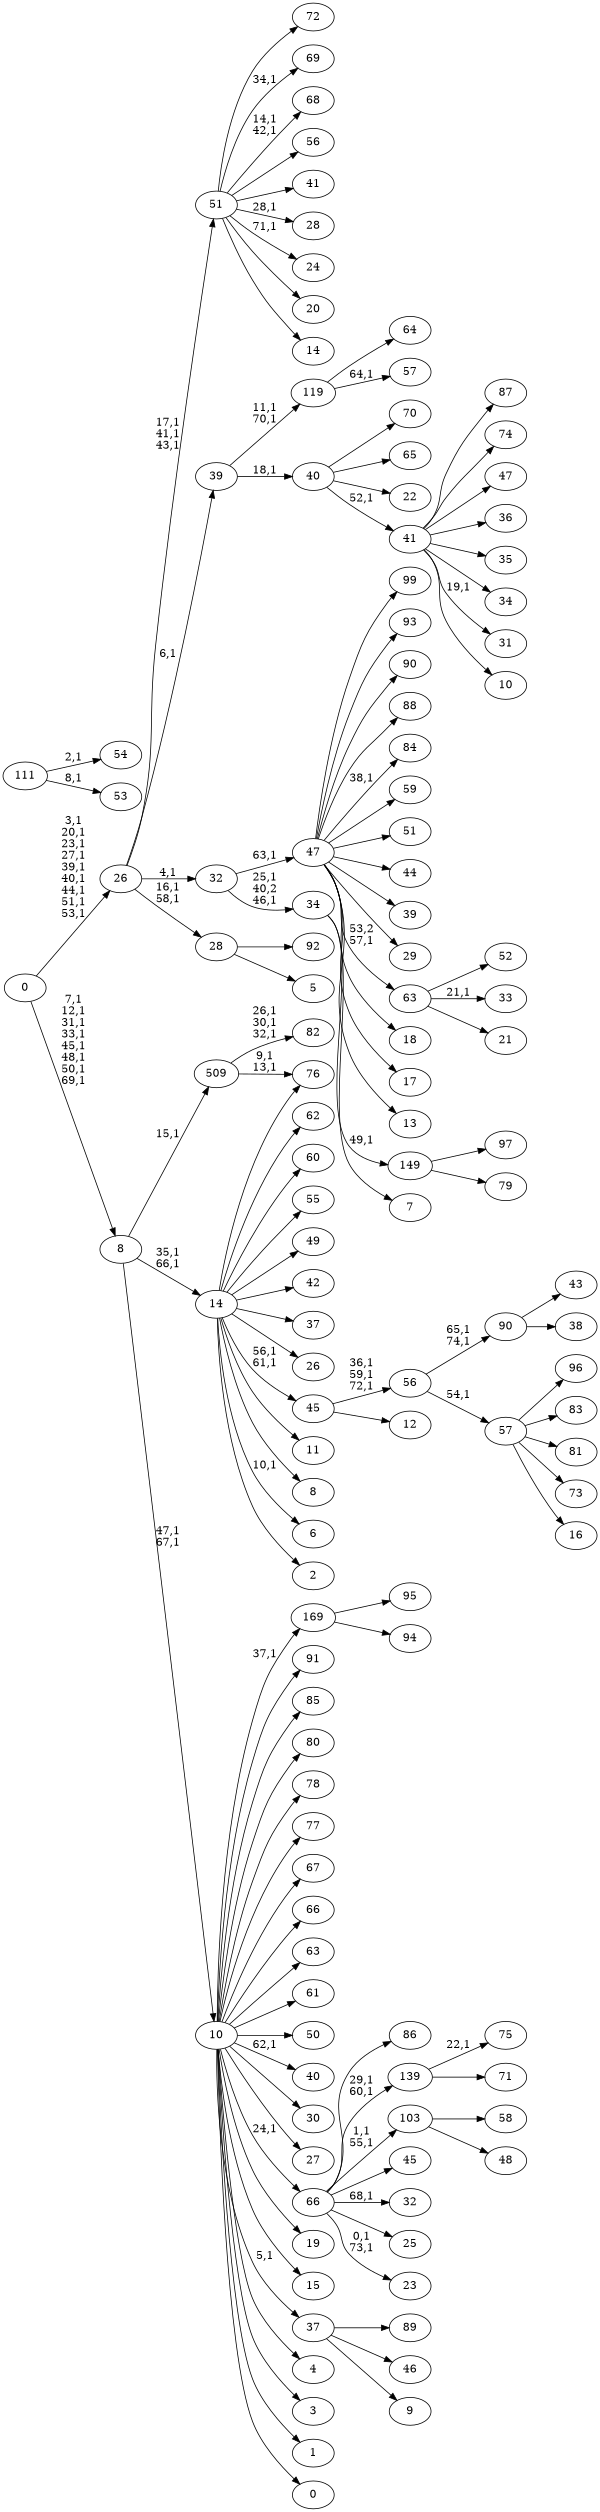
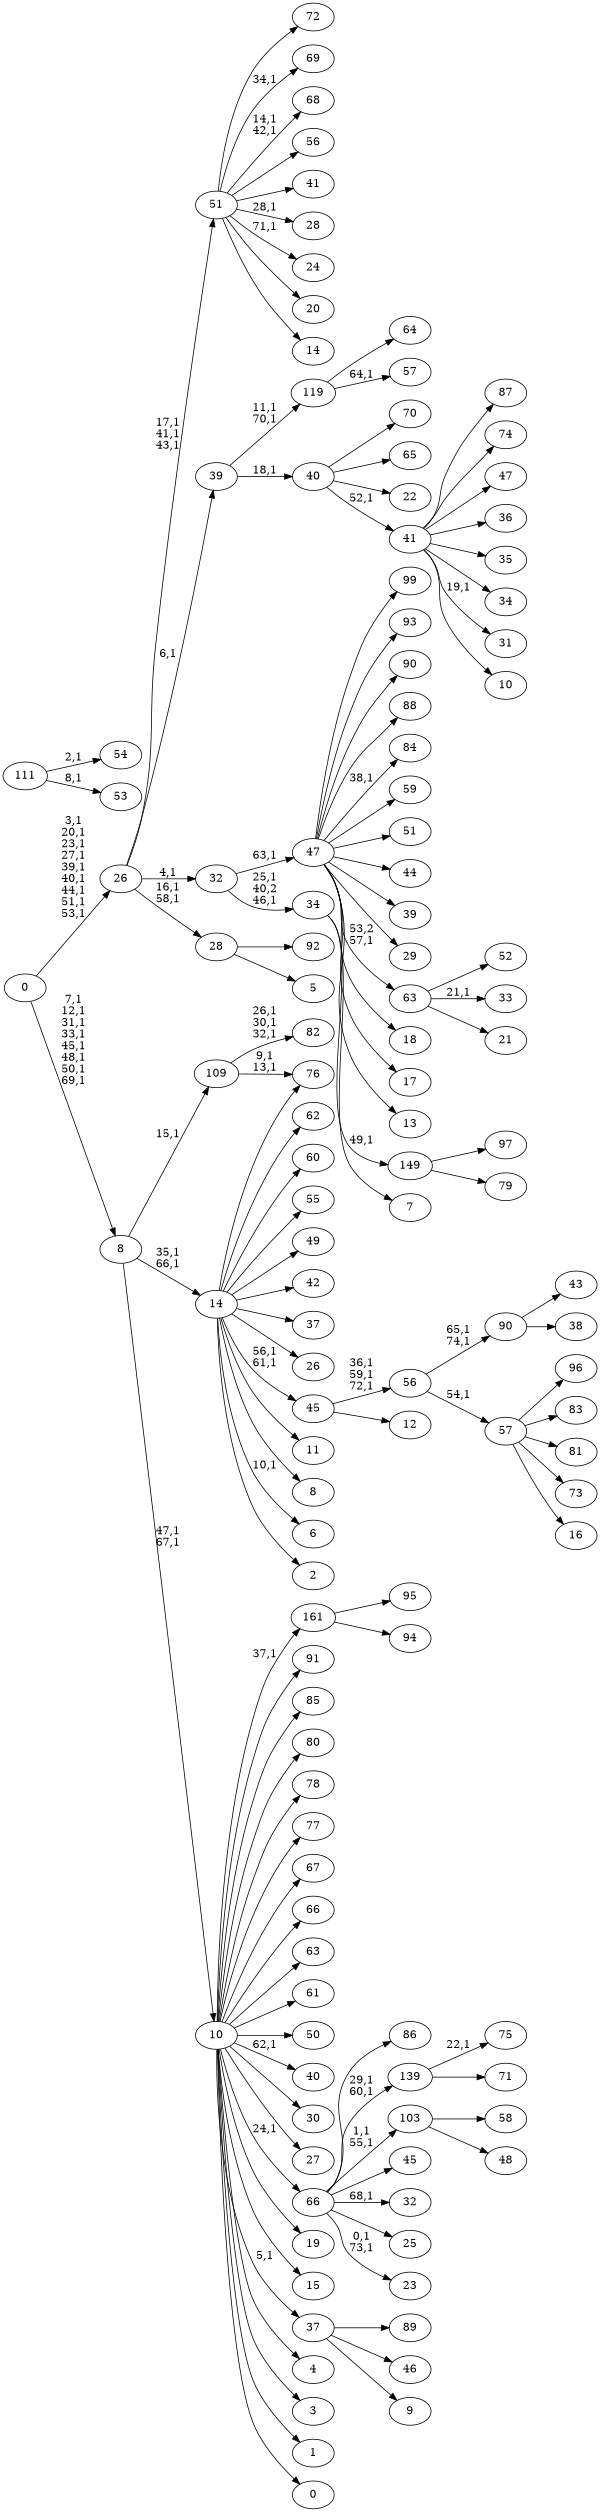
node "509": label "509" -> "109"
node "169": label "169" -> "161"
